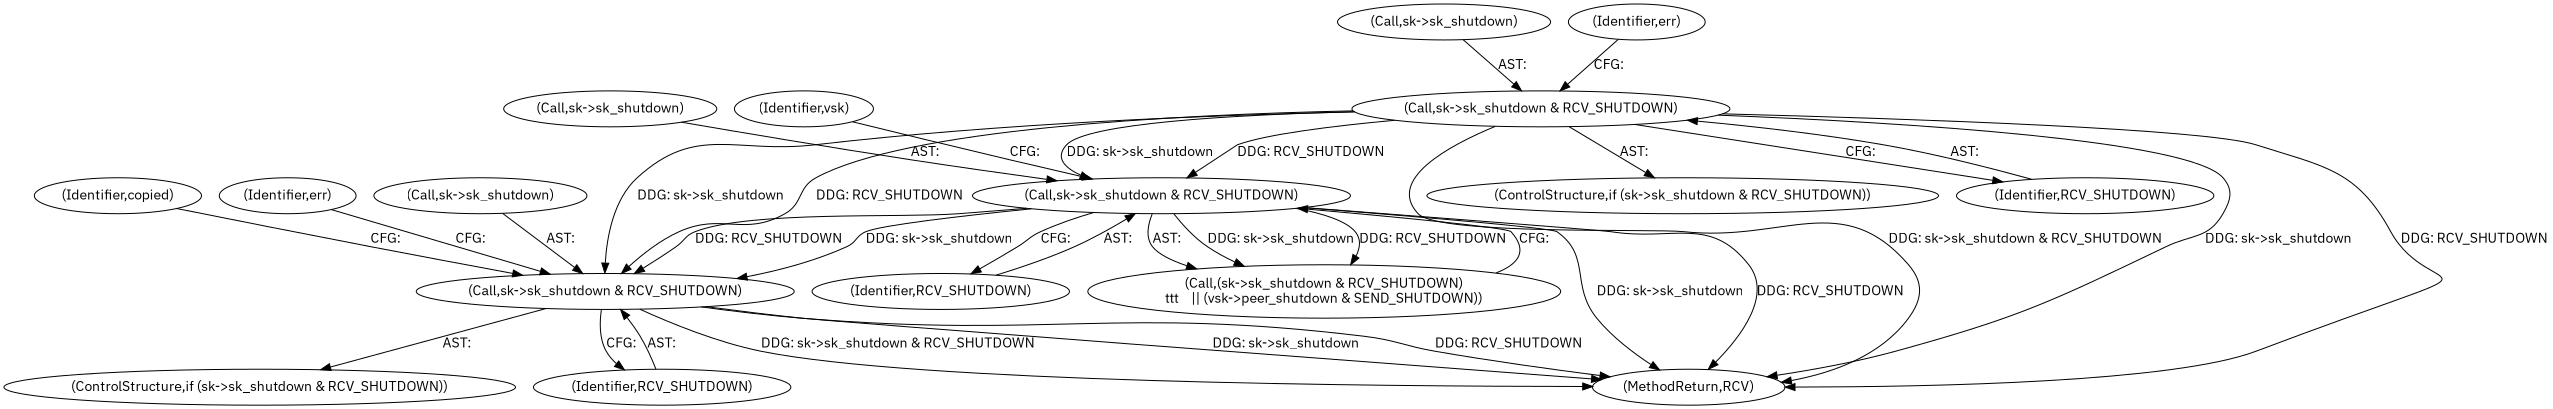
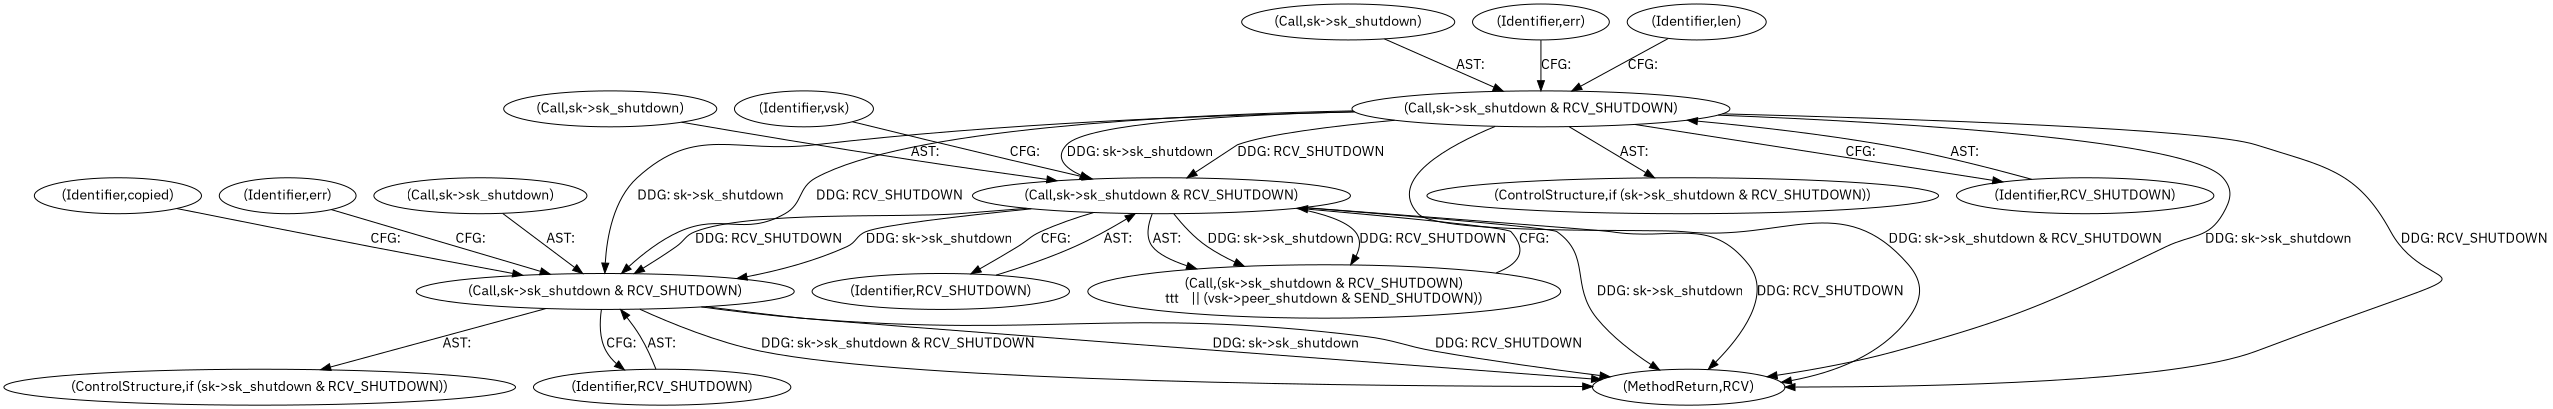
node "(Identifier,len)": added
